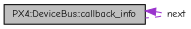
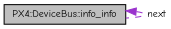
node "PX4::DeviceBus::callback_info": label "PX4::DeviceBus::callback_info" -> "PX4::DeviceBus::info_info"
